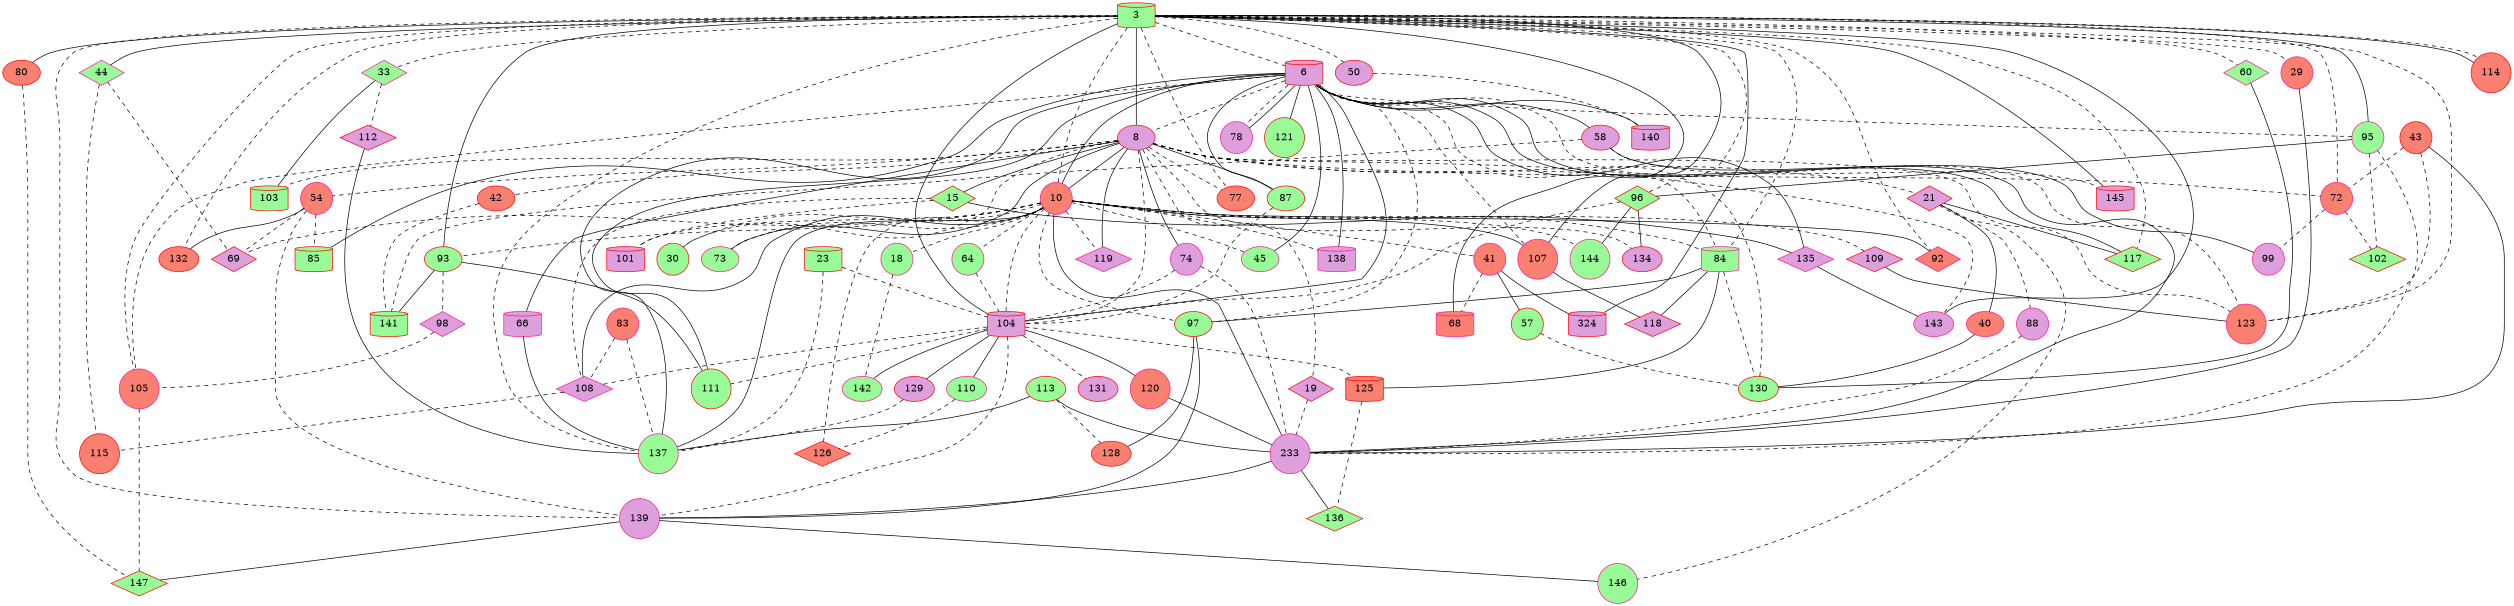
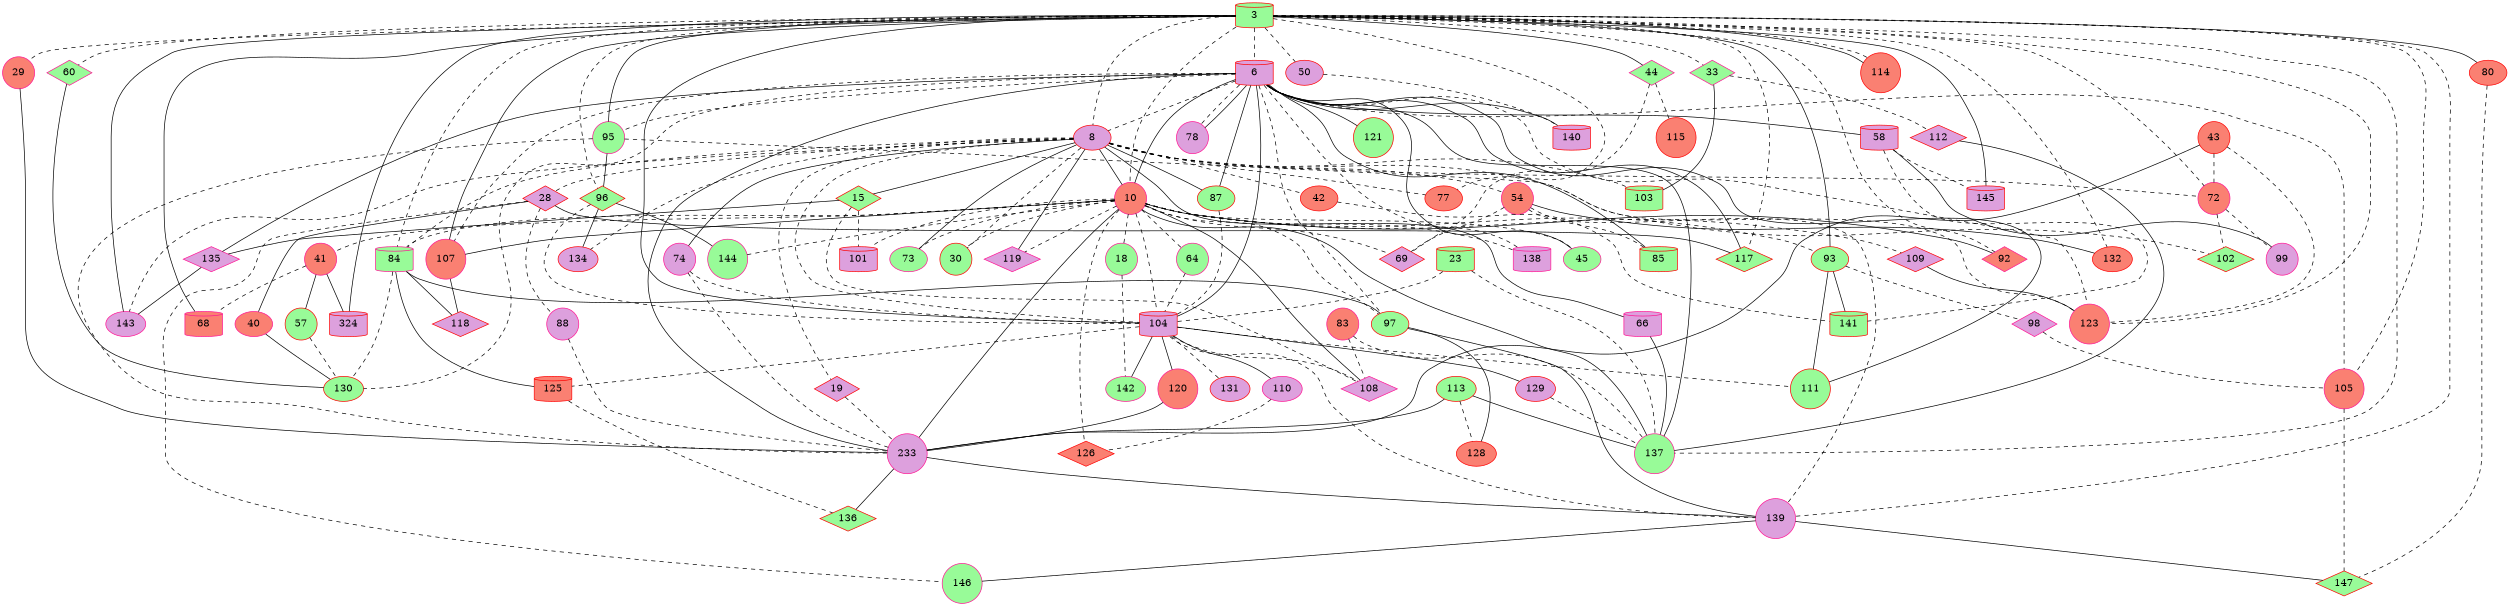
edge "3" -- "8": style solid -> dashed
node "58": shape ellipse -> cylinder
edge "6" -- "138": style solid -> dashed
node "21": label "21" -> "28"
node "110": fillcolor palegreen -> plum
edge "108" -- "115": removed
